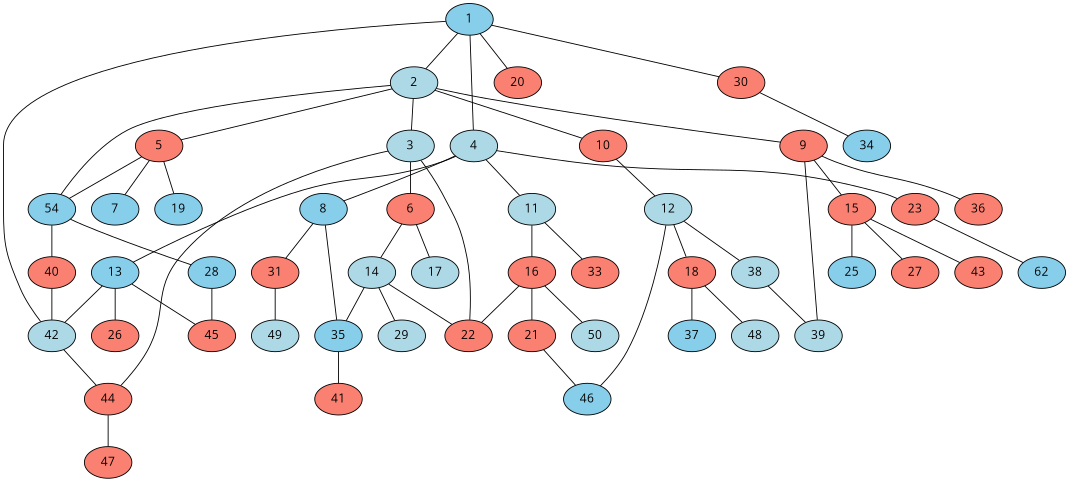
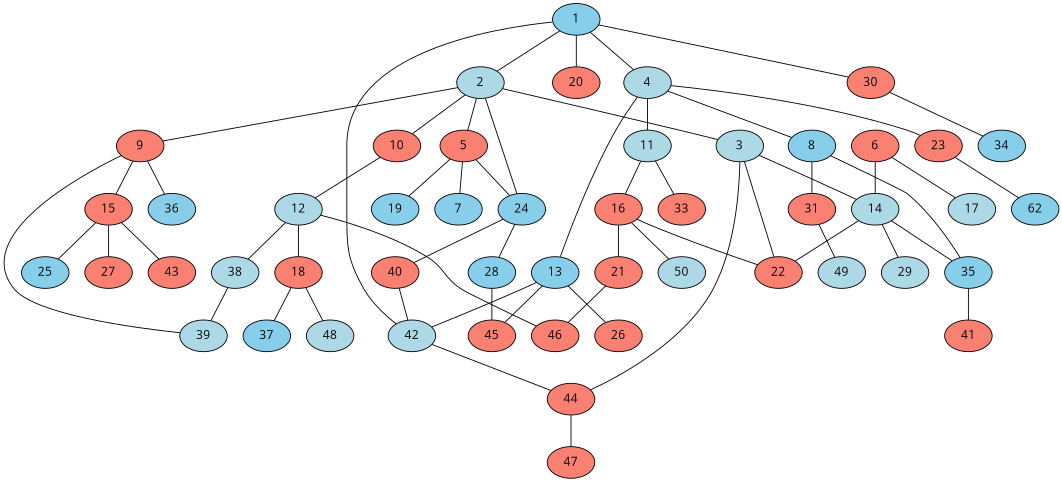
edge "3" -- "6": now "3" -- "14"
node "54": label "54" -> "24"
node "36": fillcolor salmon -> skyblue
node "46": fillcolor skyblue -> salmon
